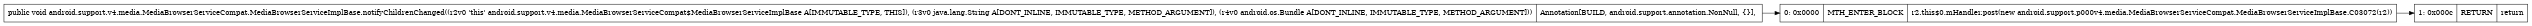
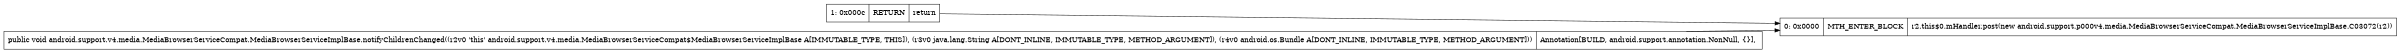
edge "0: 0x0000" -> "1: 0x000c": reversed
